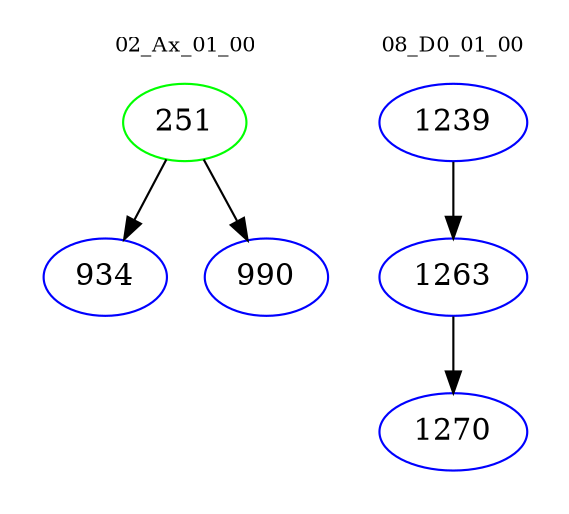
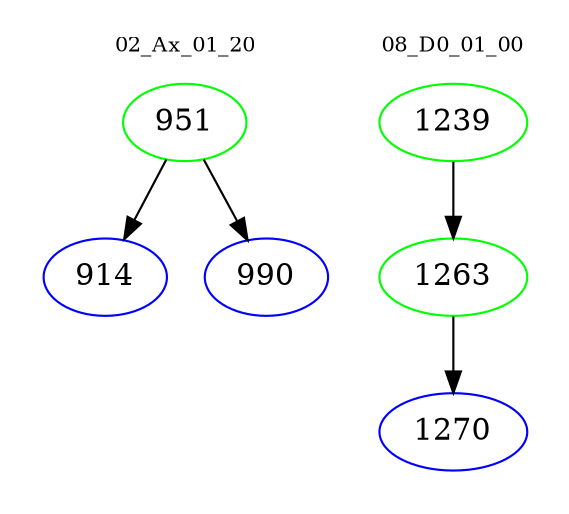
cluster "02_Ax_01_00": label "02_Ax_01_00" -> "02_Ax_01_20"
node "251": label "251" -> "951"
node "1239": color blue -> green
node "934": label "934" -> "914"
node "1263": color blue -> green
